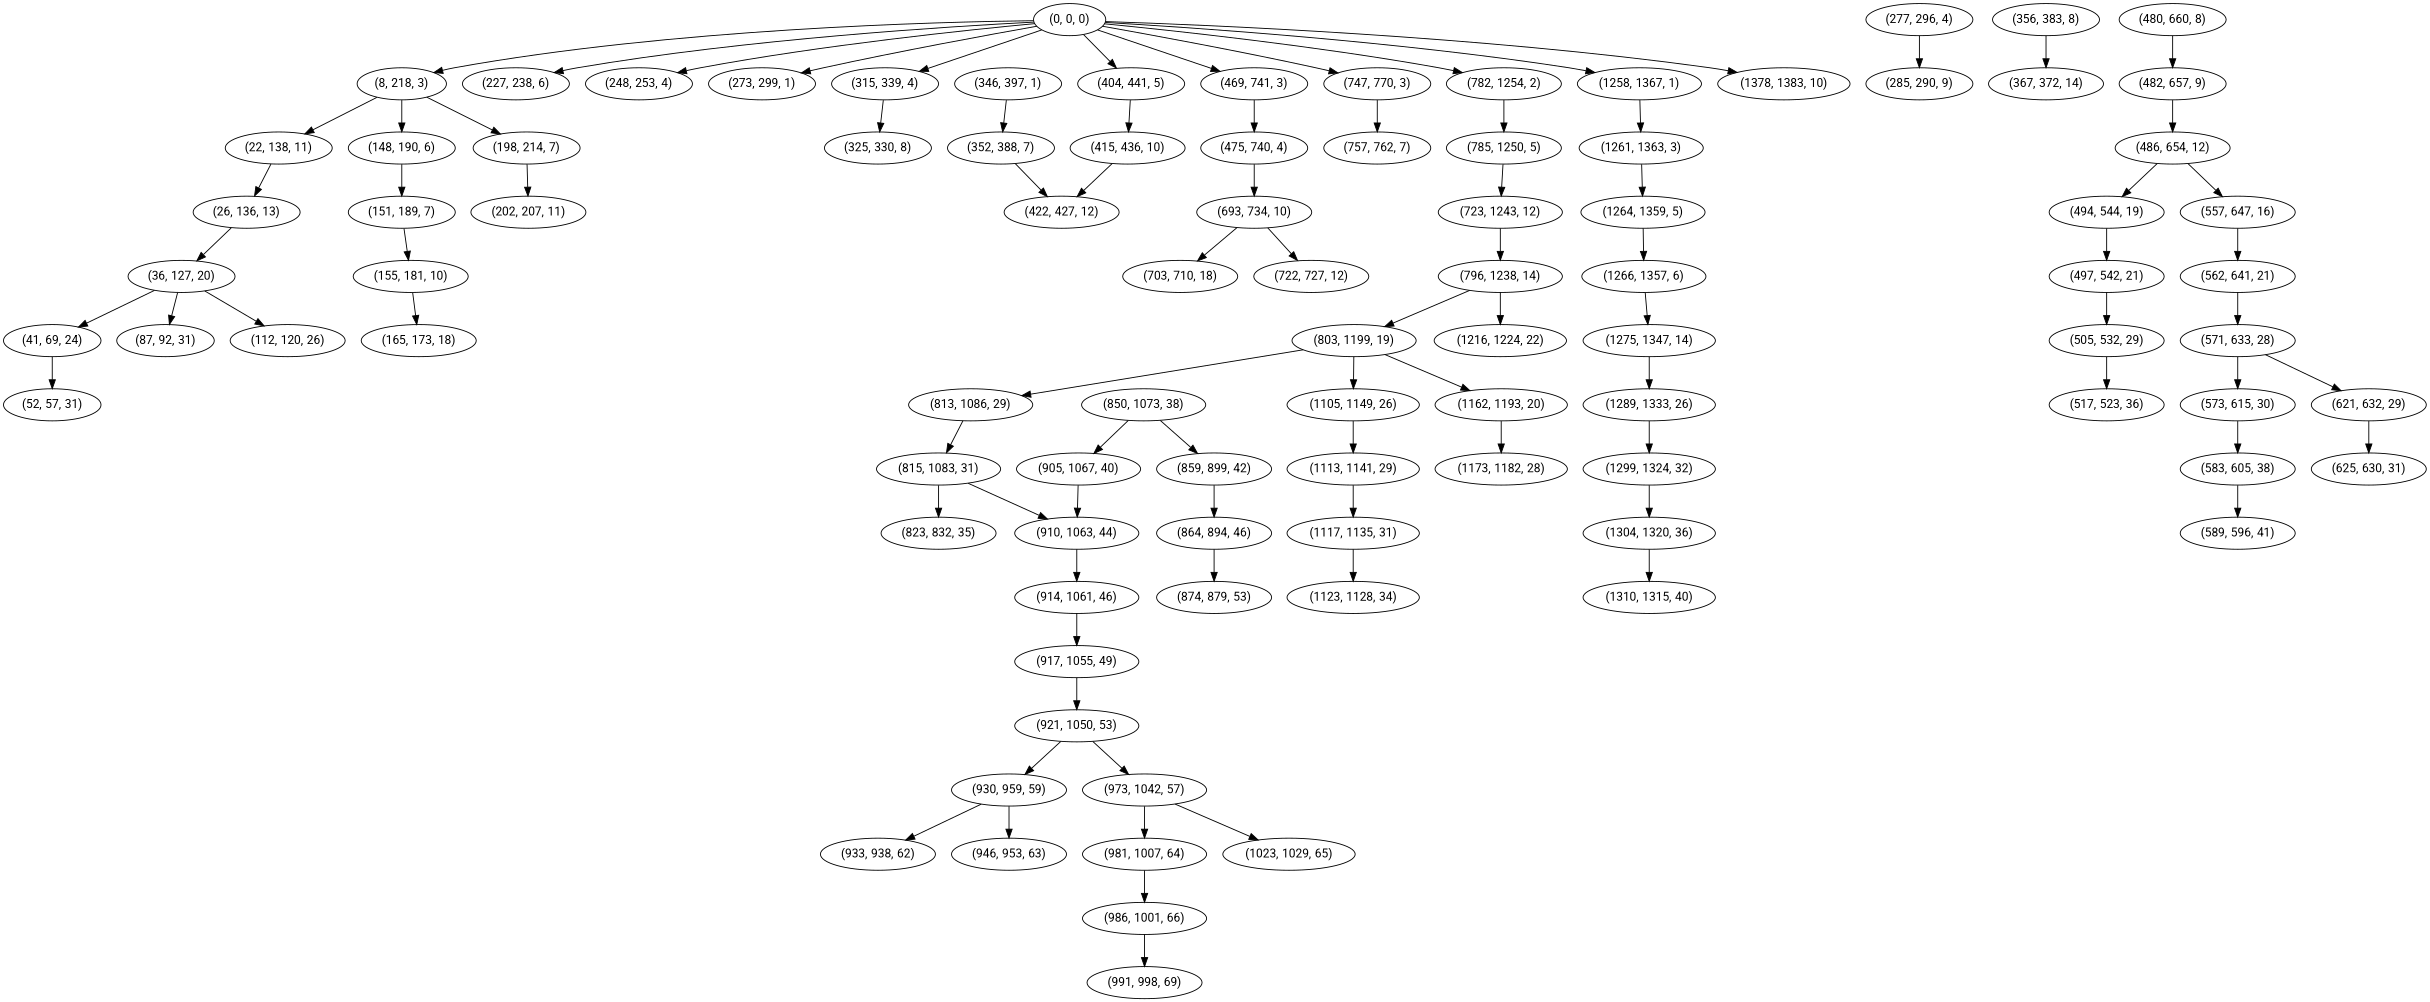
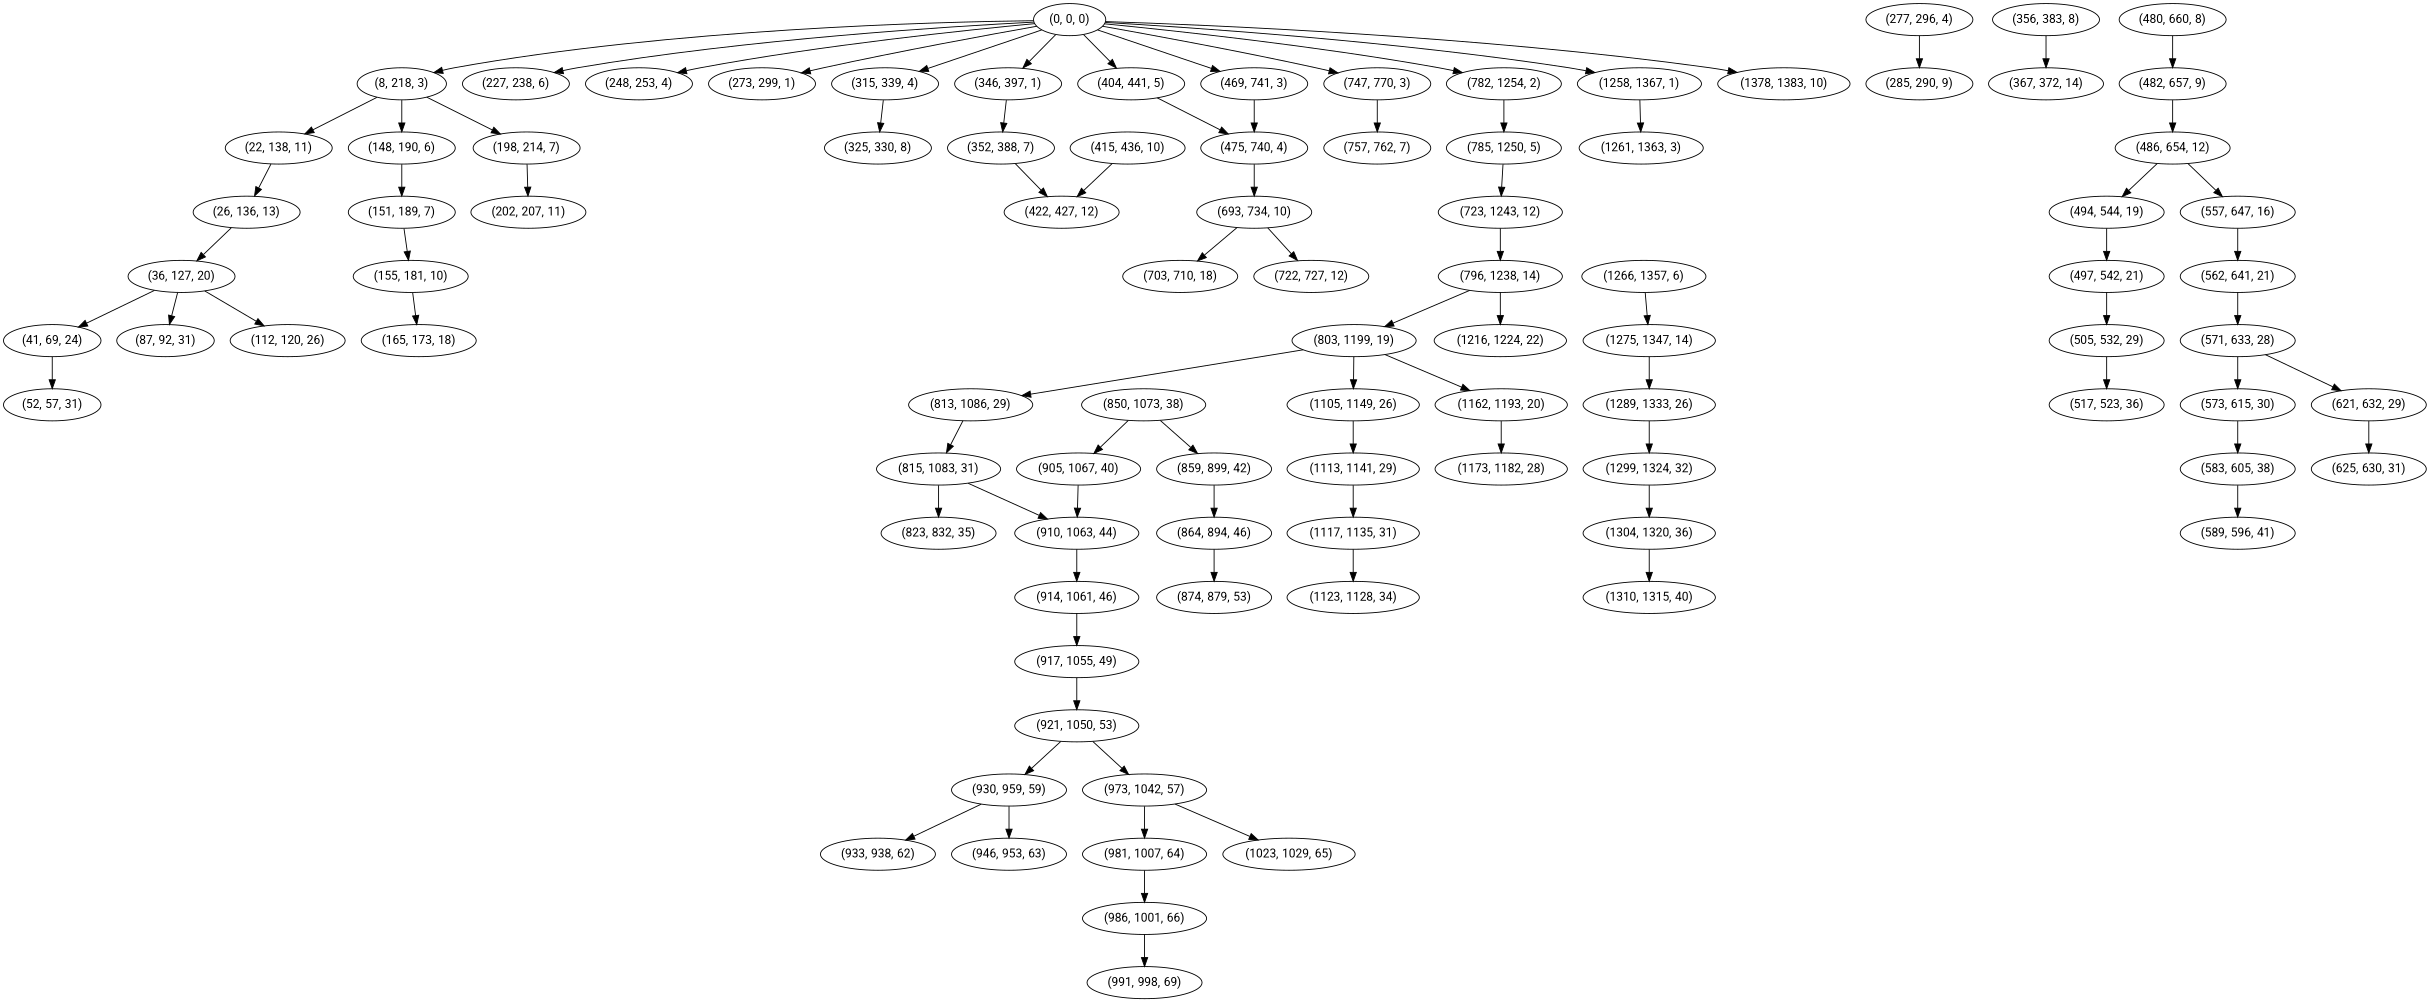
edge "(0, 0, 0)" -> "(346, 397, 1)": added
edge "(404, 441, 5)" -> "(415, 436, 10)": now "(404, 441, 5)" -> "(475, 740, 4)"
node "(1264, 1359, 5)": removed
